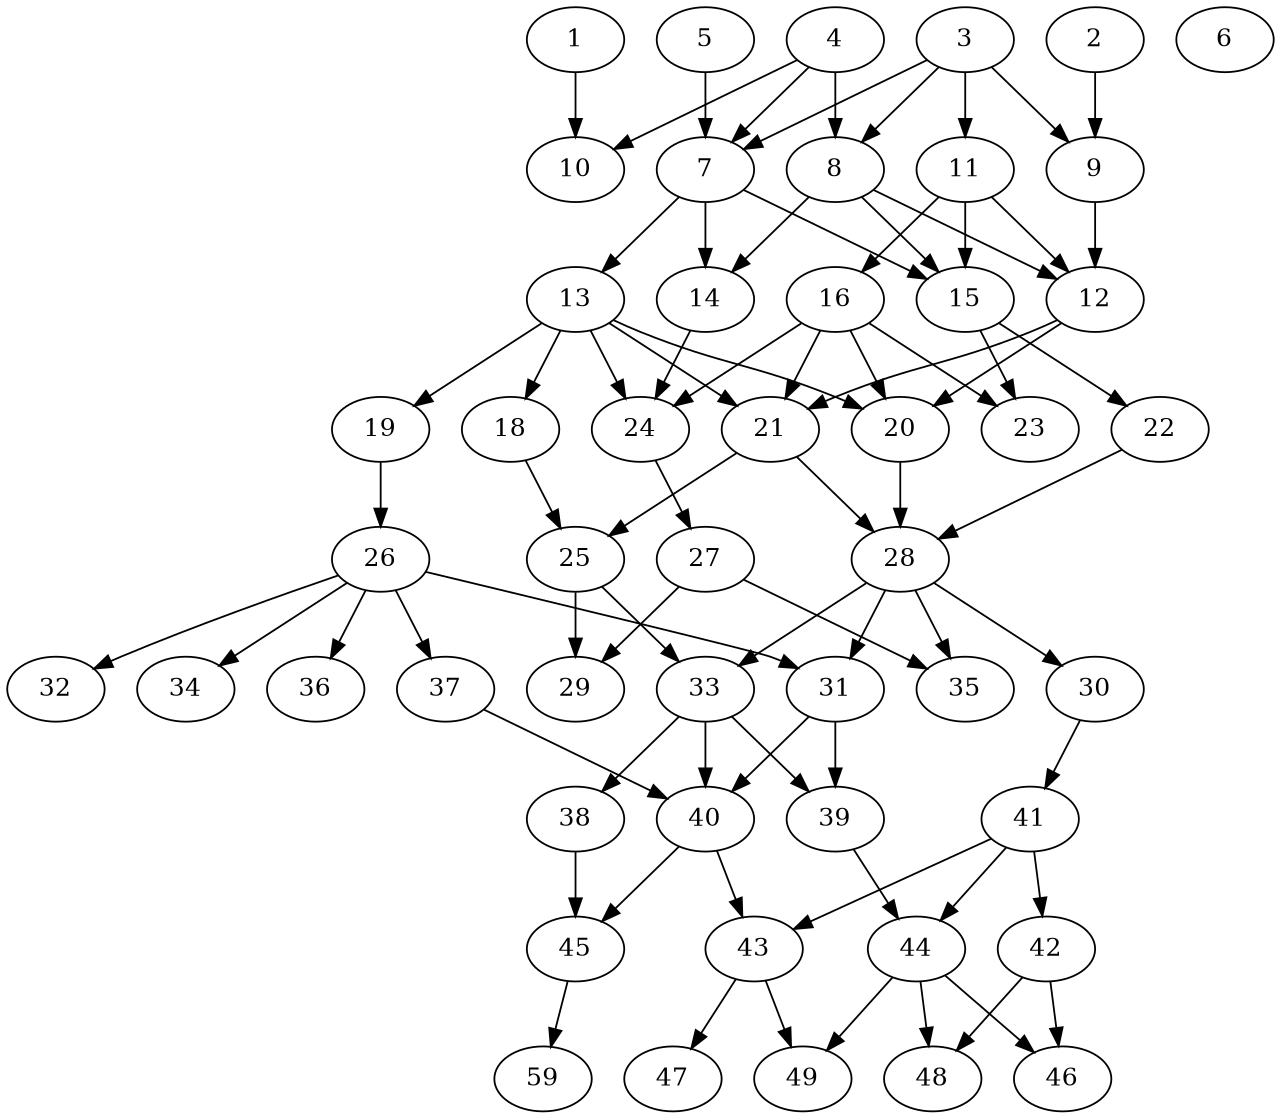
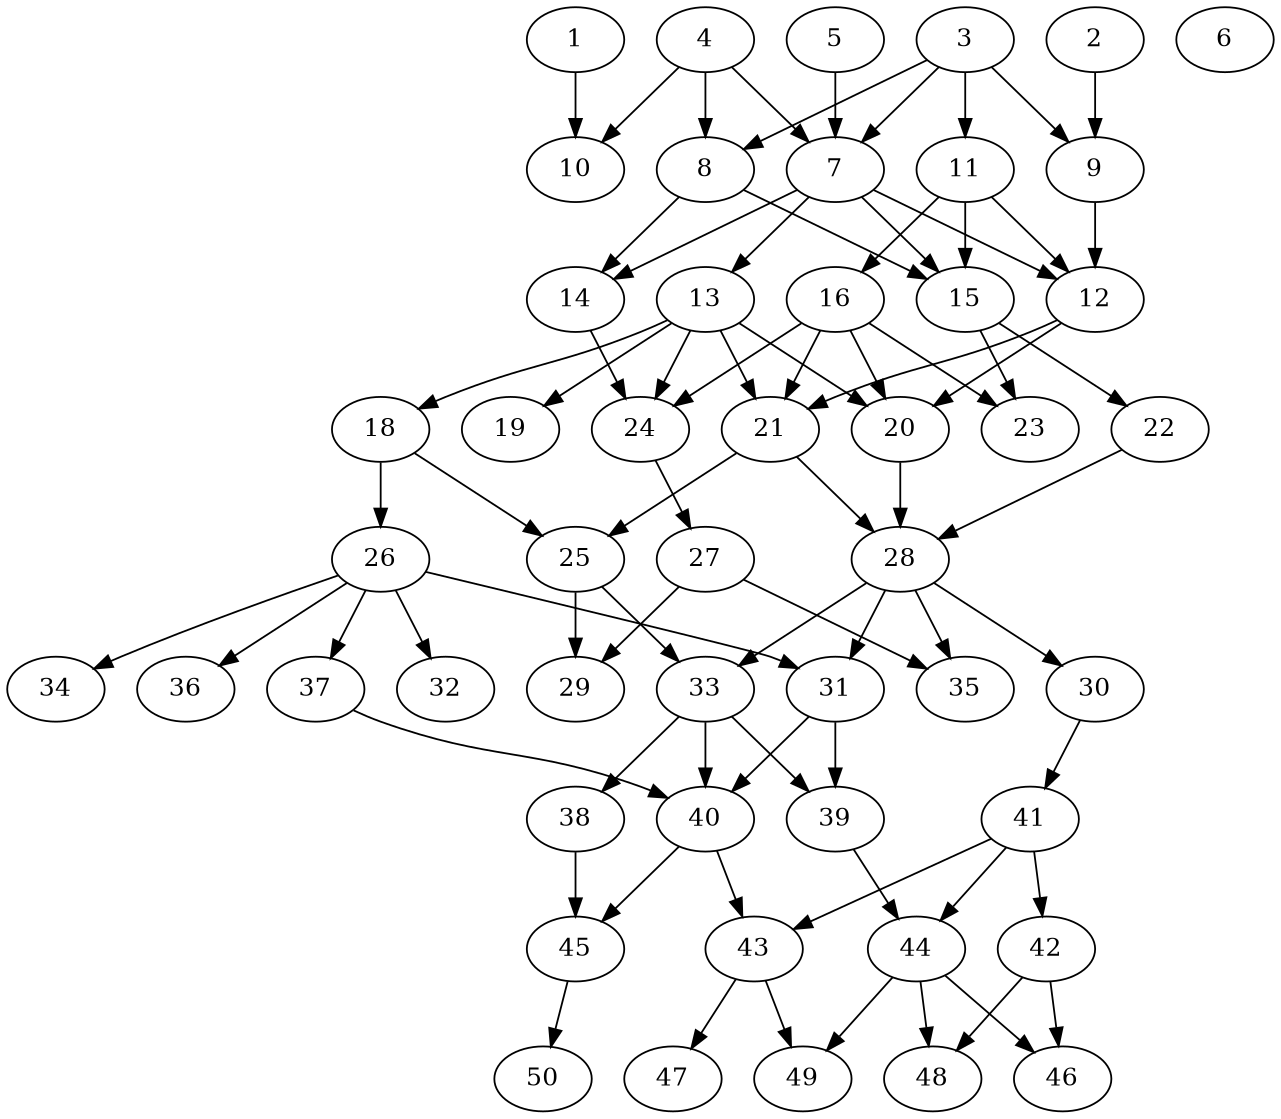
edge "8" -> "12": now "7" -> "12"
edge "19" -> "26": now "18" -> "26"
node "59": label "59" -> "50"
